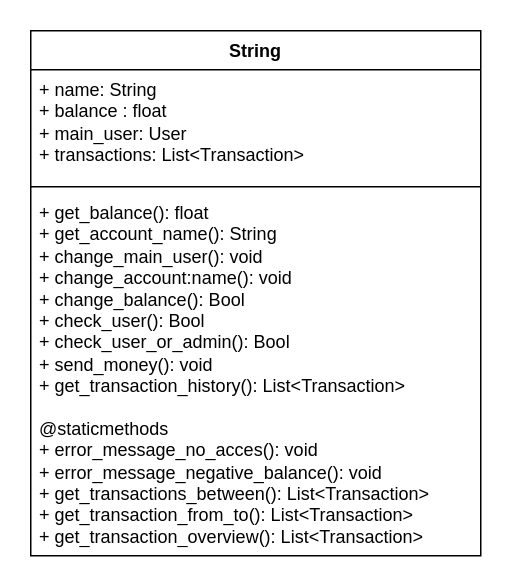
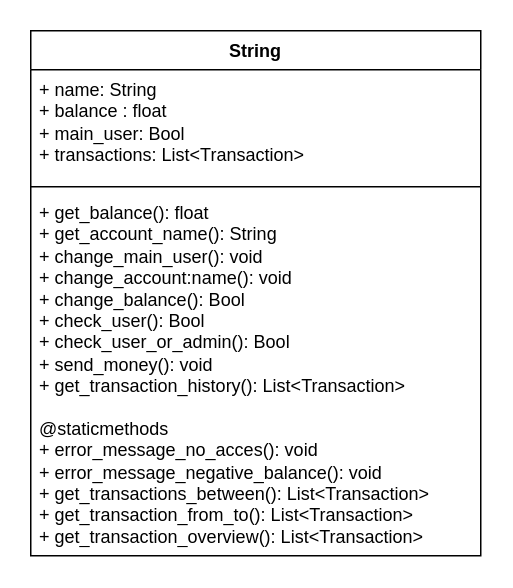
node "+ name: String + balance : float + main_user: User + transactions: List<Transaction>": label "+ name: String + balance : float + main_user: User + transactions: List<Transaction>" -> "+ name: String + balance : float + main_user: Bool + transactions: List<Transaction>"
